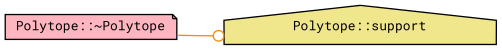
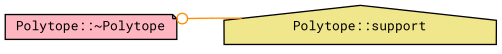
edge "Polytope::~Polytope" -> "Polytope::support": reversed
